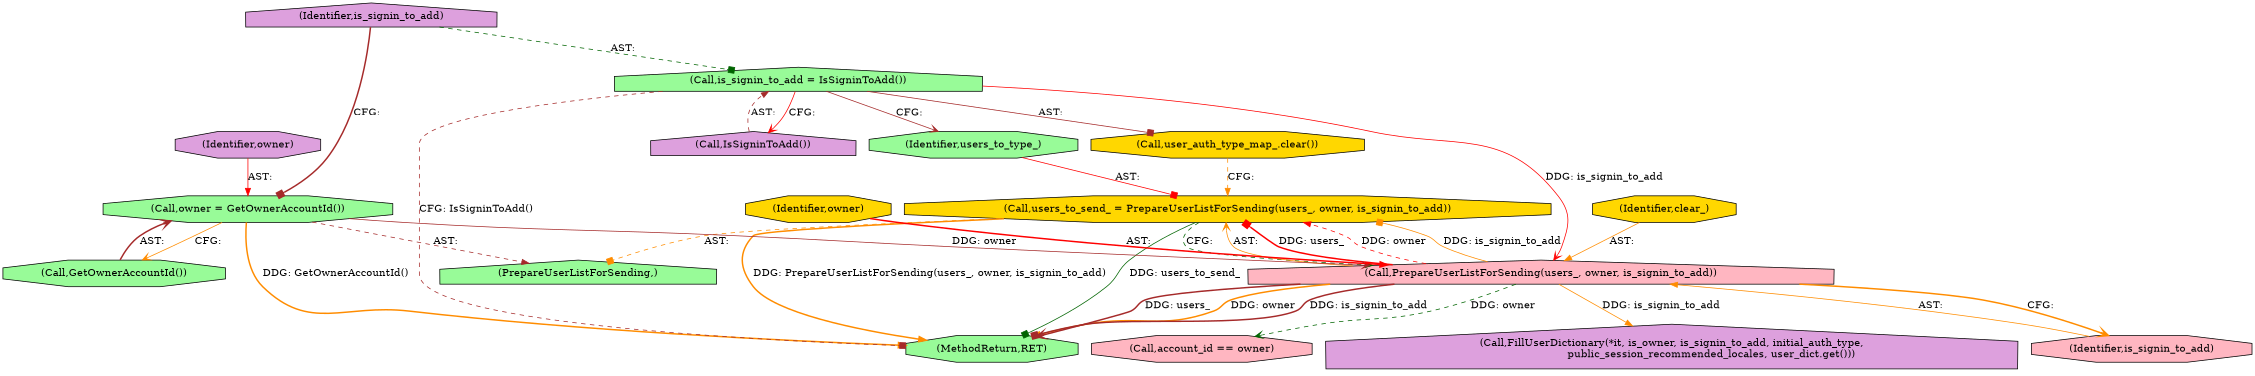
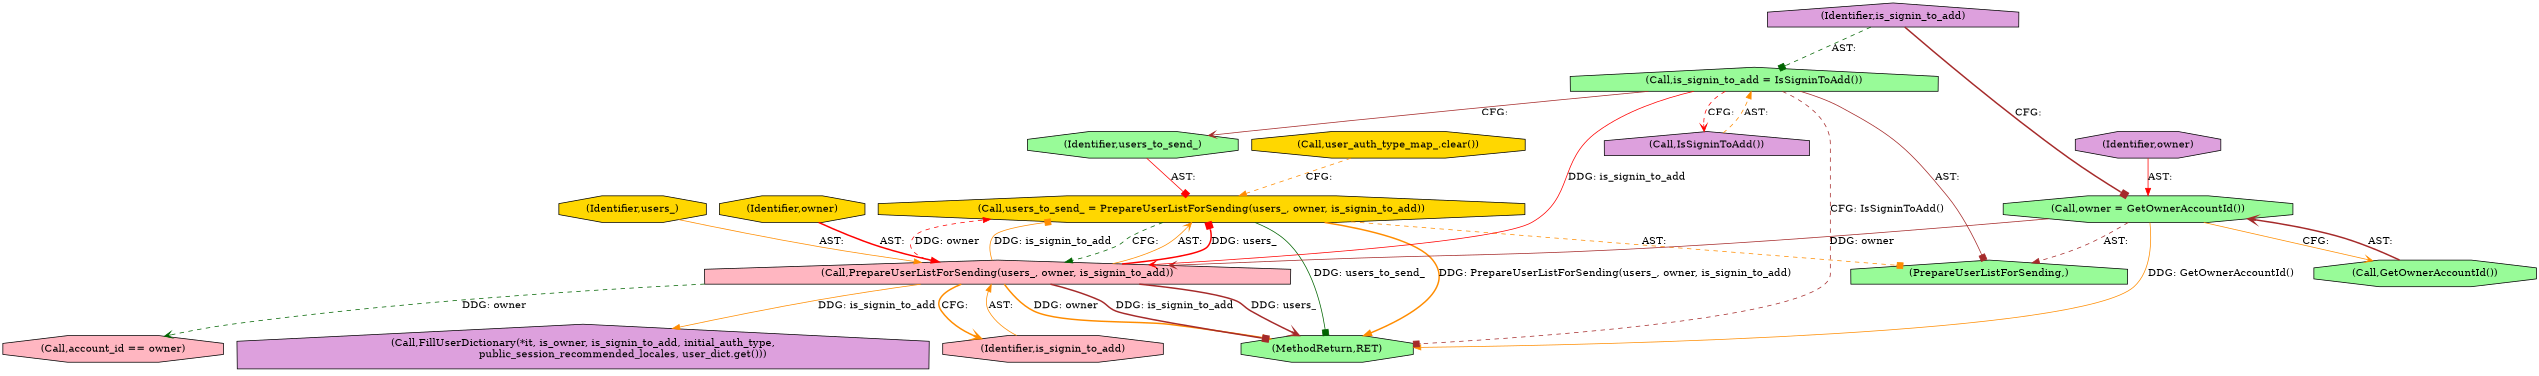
edge "(Call,IsSigninToAdd())" -> "(Call,is_signin_to_add = IsSigninToAdd())": color brown -> darkorange
edge "(Call,is_signin_to_add = IsSigninToAdd())" -> "(Call,IsSigninToAdd())": style solid -> dashed
edge "(Call,is_signin_to_add = IsSigninToAdd())" -> "(Call,user_auth_type_map_.clear())": now "(Call,is_signin_to_add = IsSigninToAdd())" -> "(PrepareUserListForSending,)"
node "(Identifier,users_to_type_)": label "(Identifier,users_to_type_)" -> "(Identifier,users_to_send_)"
node "(Identifier,clear_)": label "(Identifier,clear_)" -> "(Identifier,users_)"
edge "(Call,owner = GetOwnerAccountId())" -> "(MethodReturn,RET)": style bold -> solid
